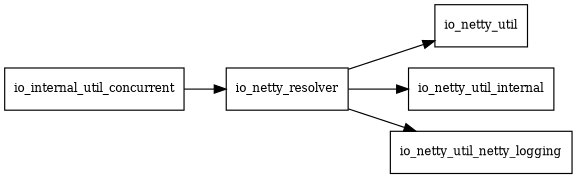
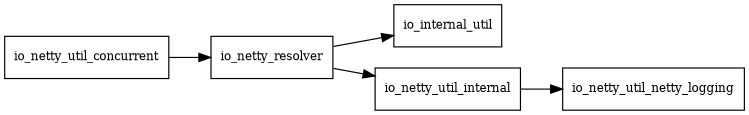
node "io_netty_util": label "io_netty_util" -> "io_internal_util"
node "io_internal_util_concurrent": label "io_internal_util_concurrent" -> "io_netty_util_concurrent"
edge "io_netty_resolver" -> "io_netty_util_netty_logging": now "io_netty_util_internal" -> "io_netty_util_netty_logging"
